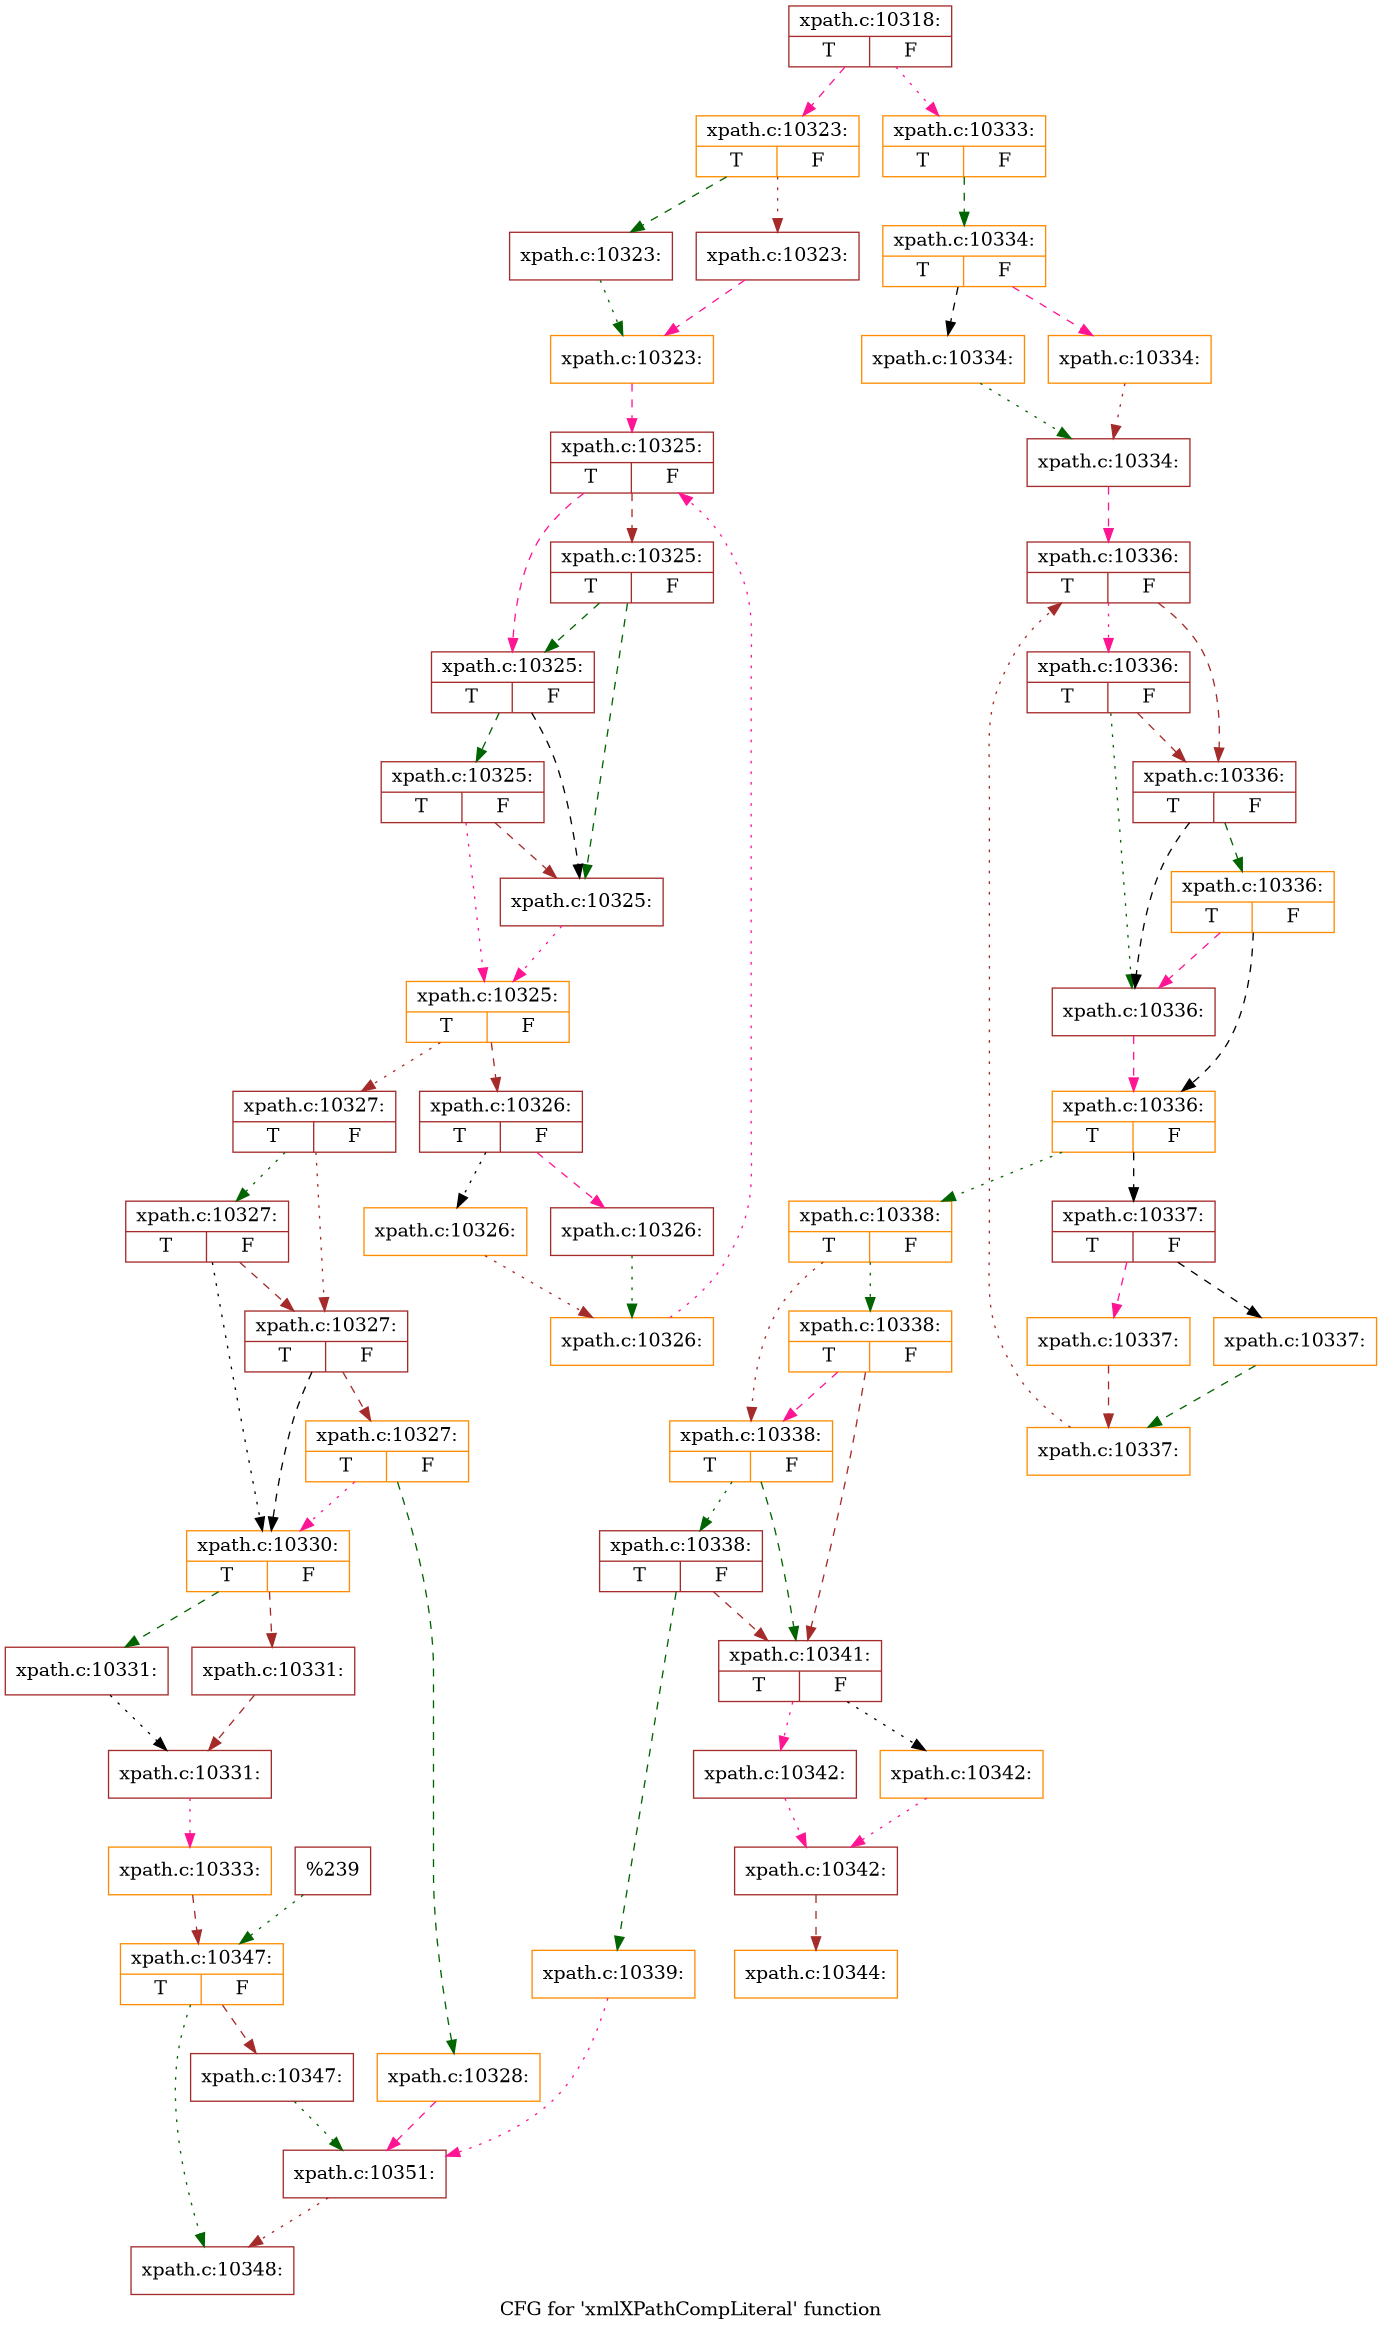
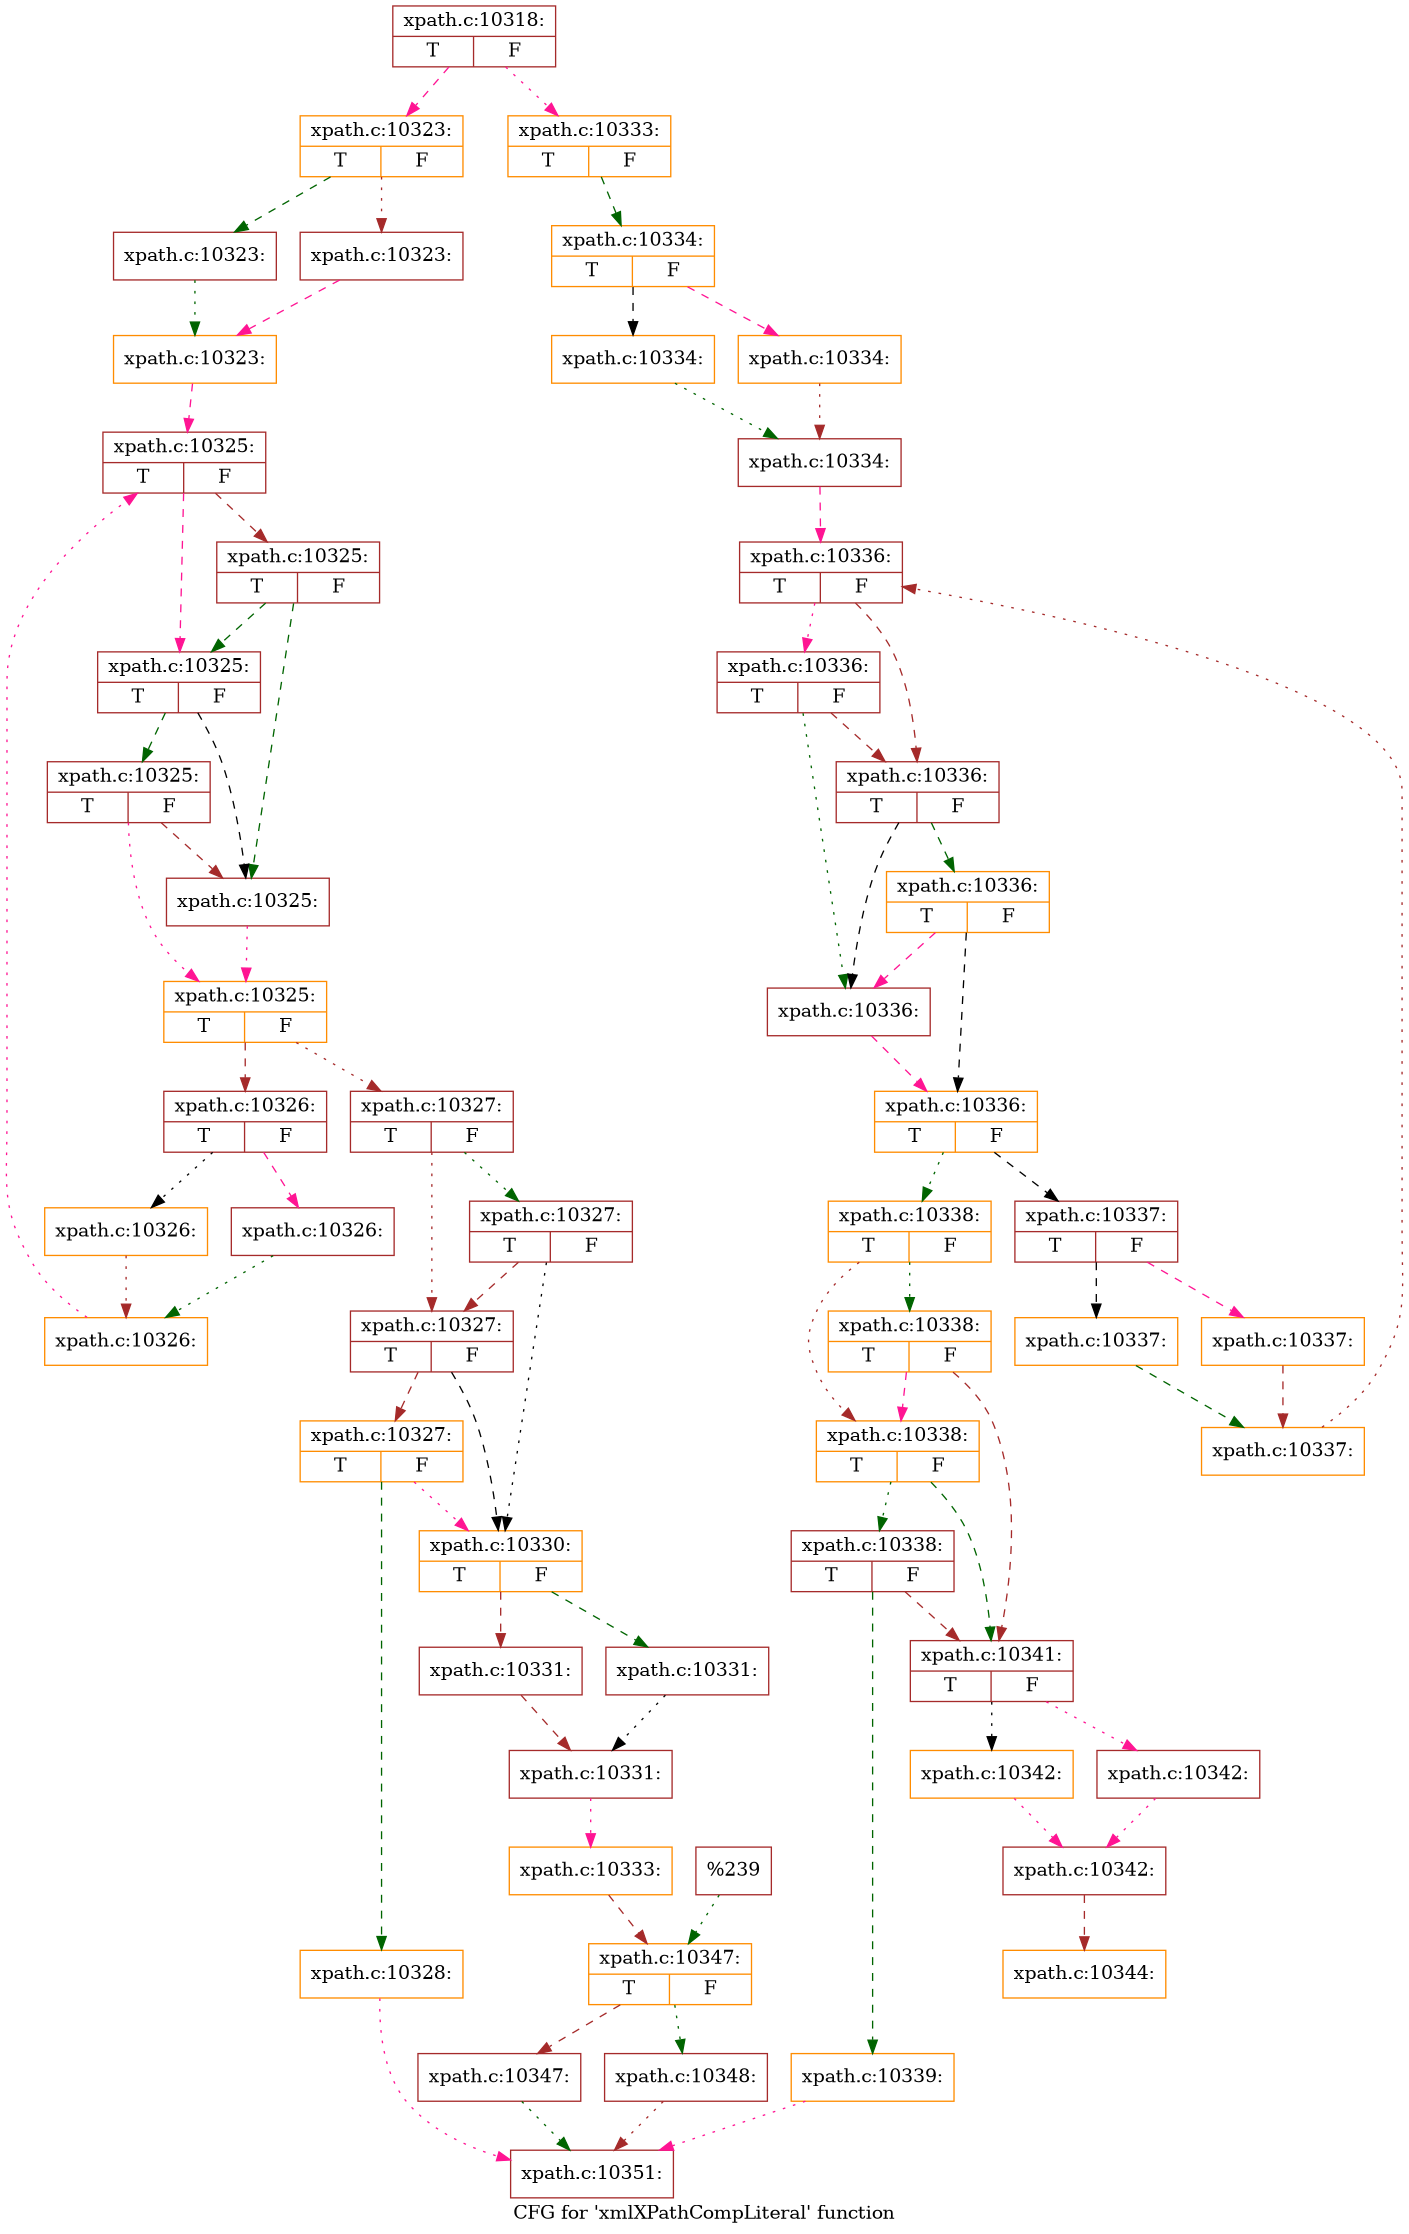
edge "xpath.c:10328:" -> "xpath.c:10351:": style dashed -> dotted
edge "xpath.c:10351:" -> "xpath.c:10348:": reversed
